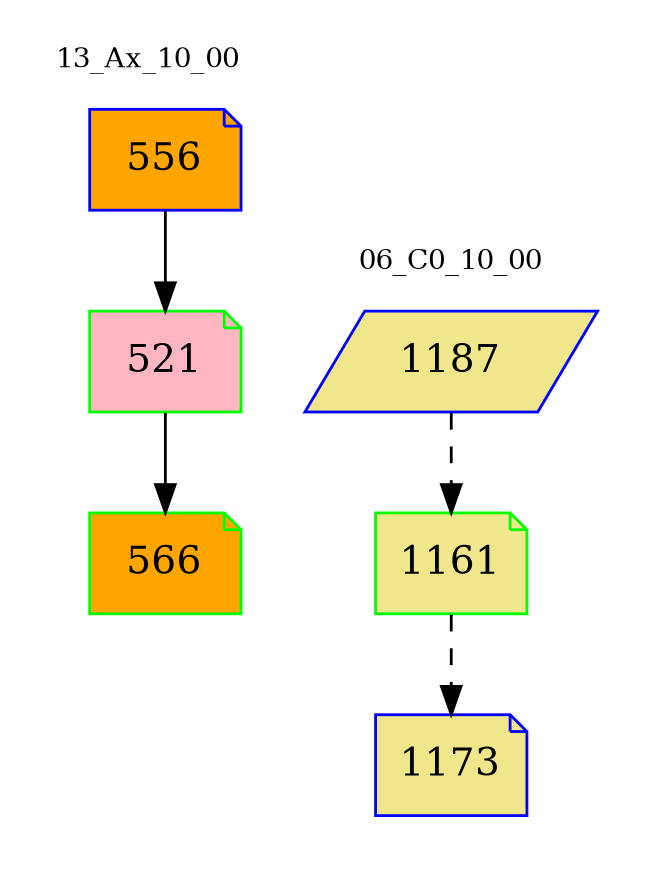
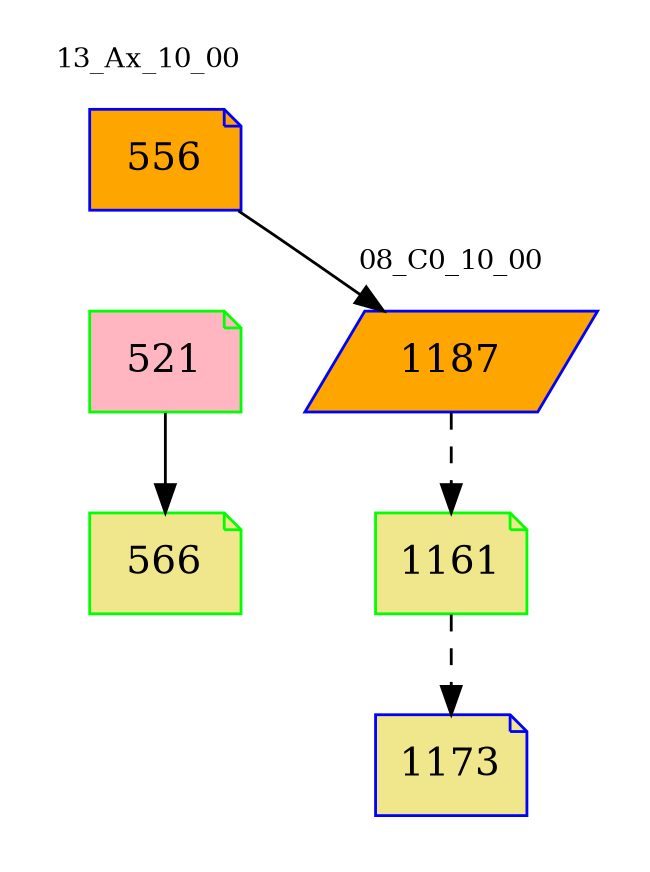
edge "556" -> "521": now "556" -> "1187"
cluster "06_C0_10_00": label "06_C0_10_00" -> "08_C0_10_00"
node "1187": fillcolor khaki -> orange
node "566": fillcolor orange -> khaki
